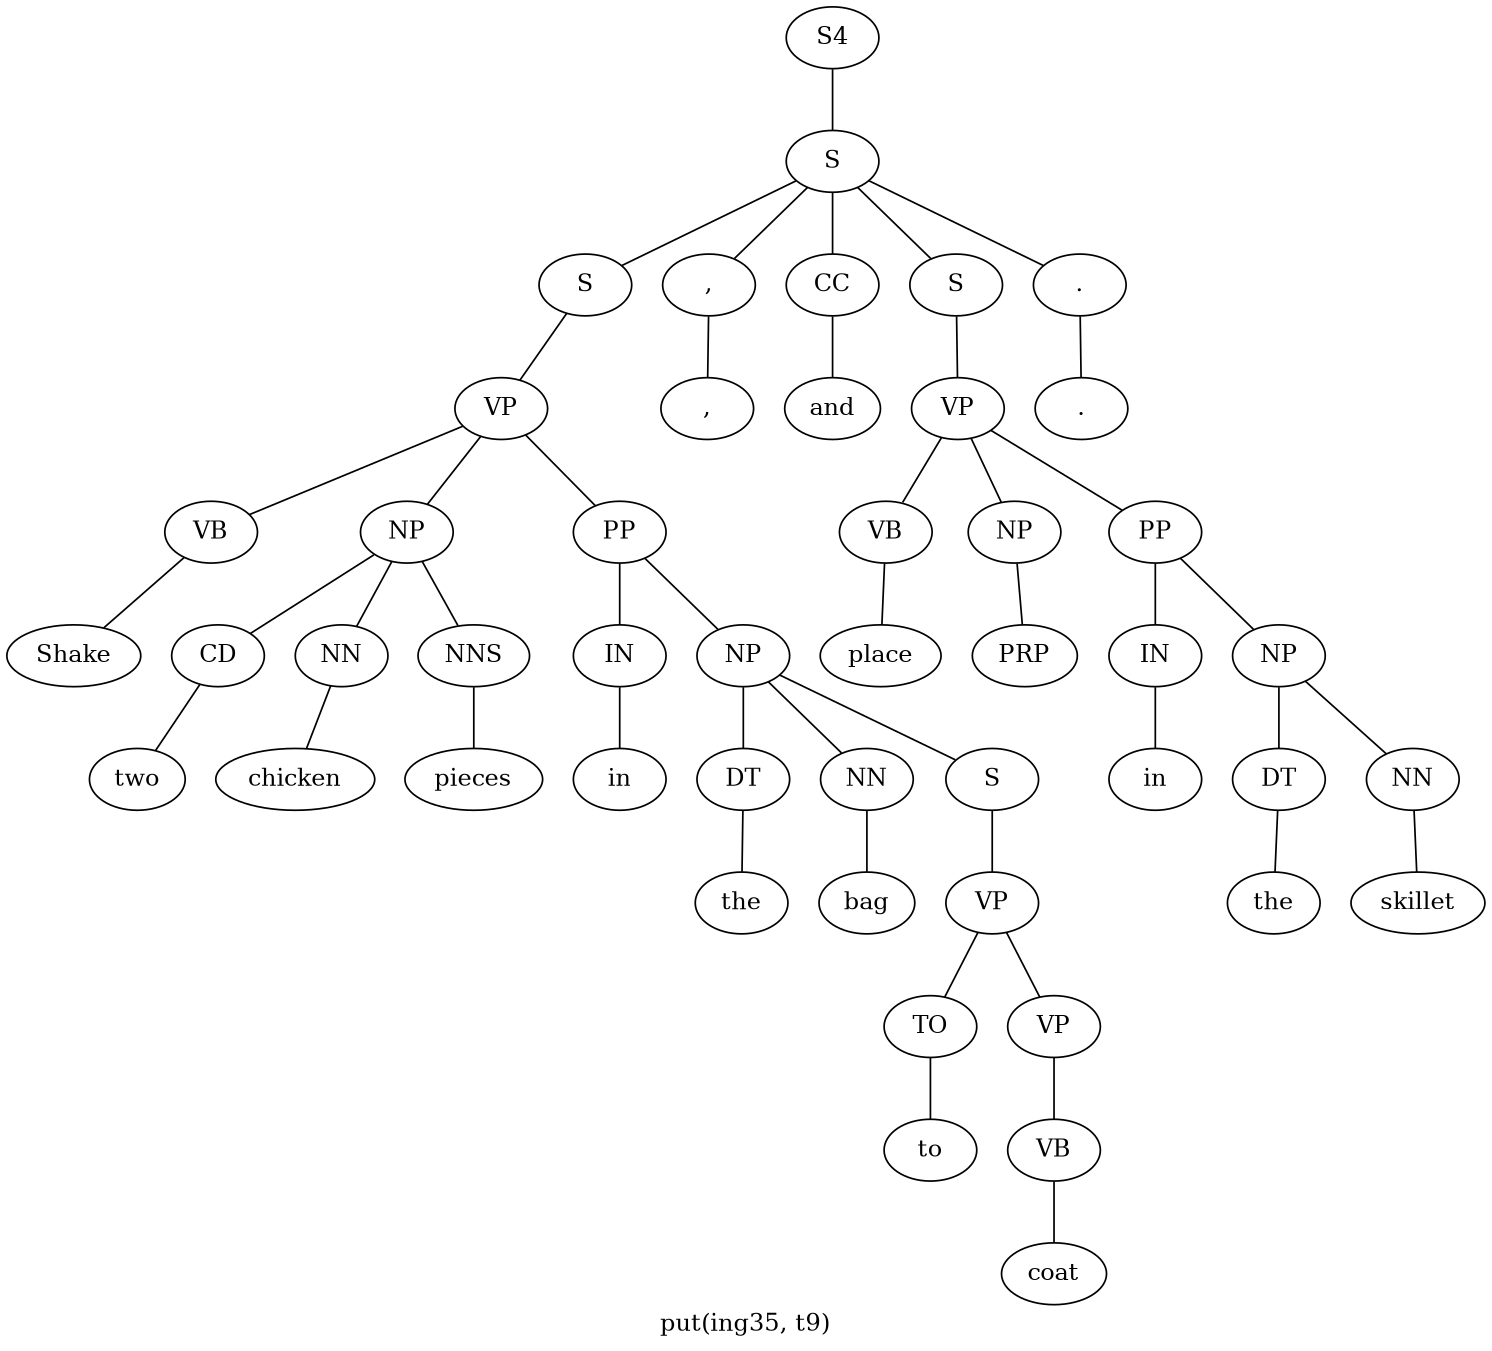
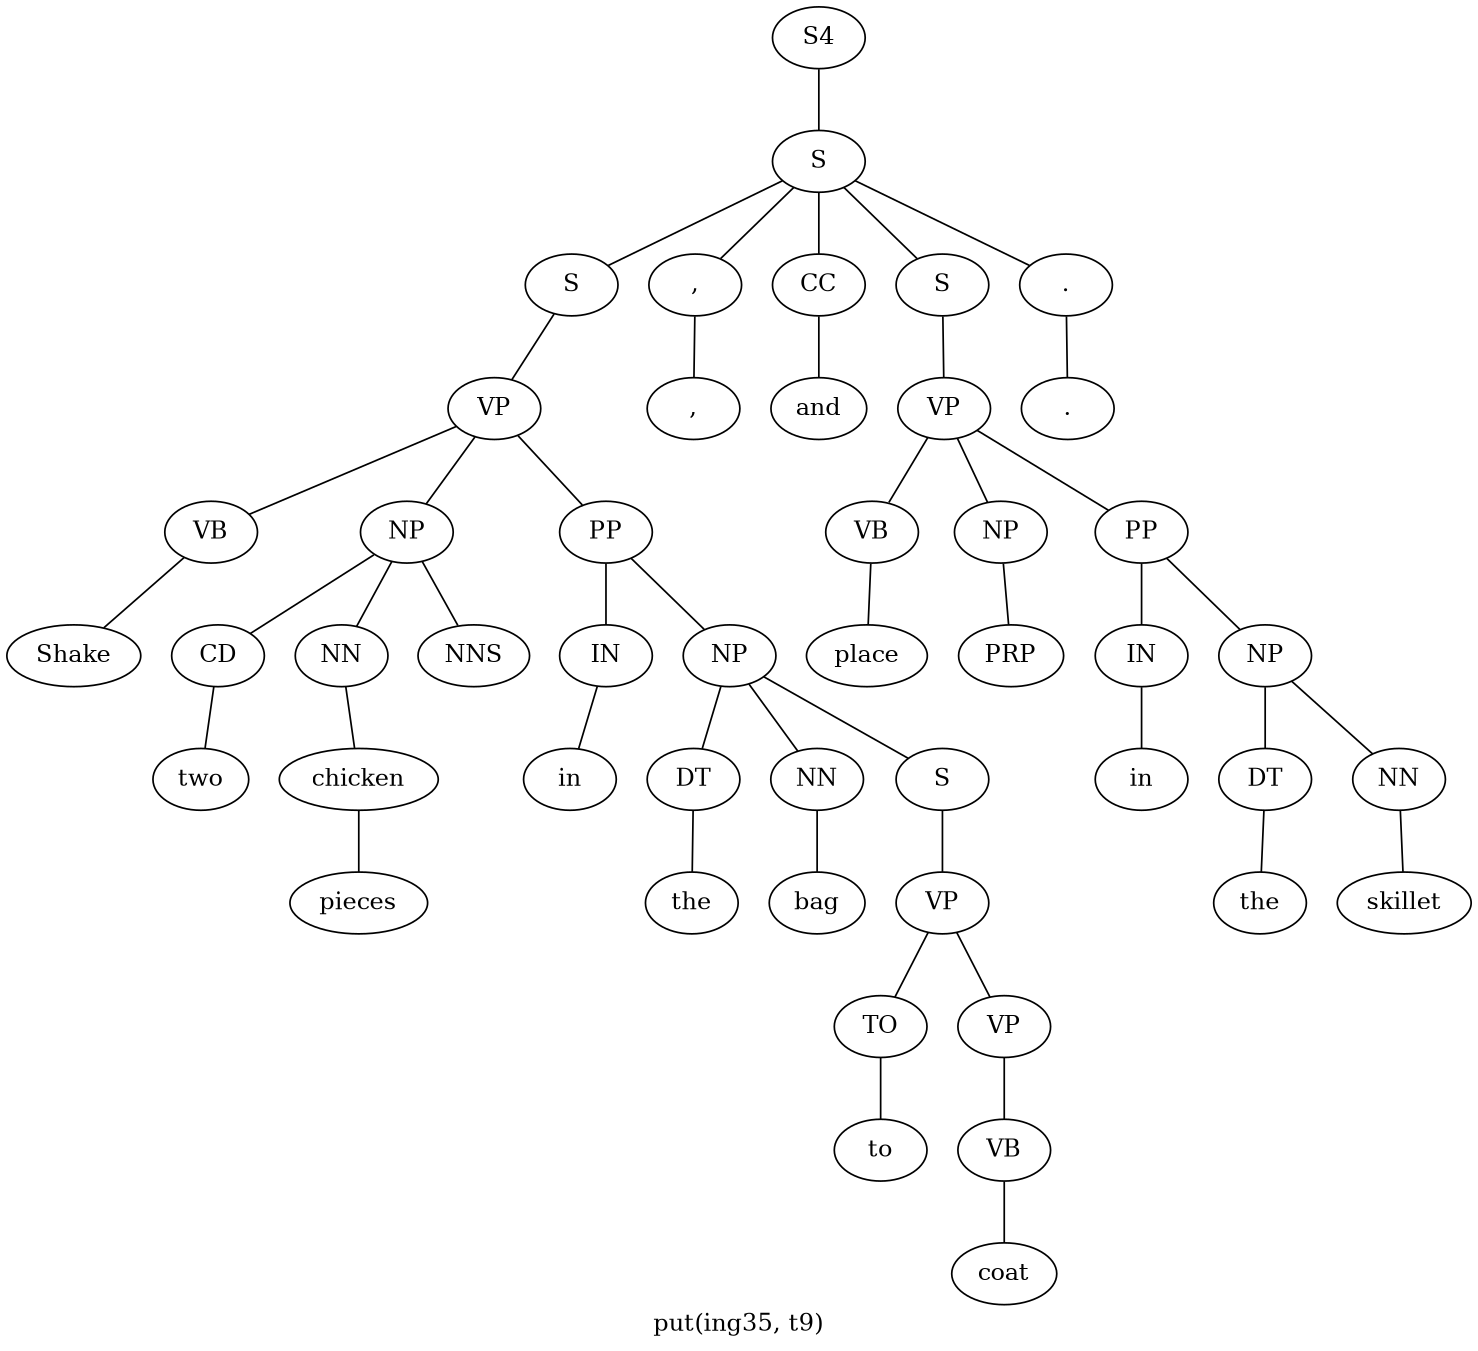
edge "NNS" -- "pieces": now "chicken" -- "pieces"
